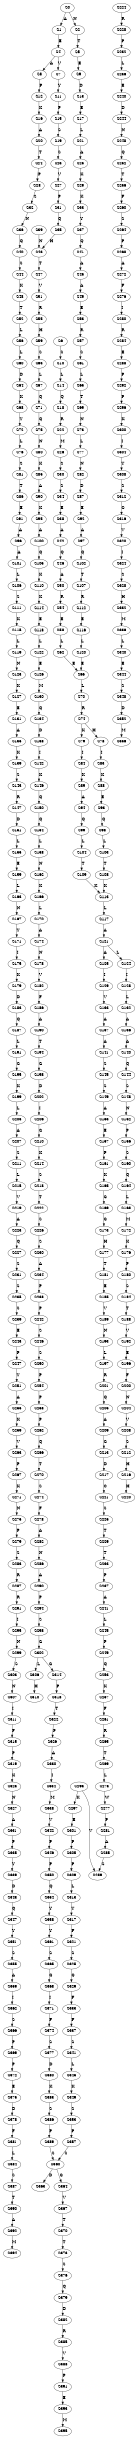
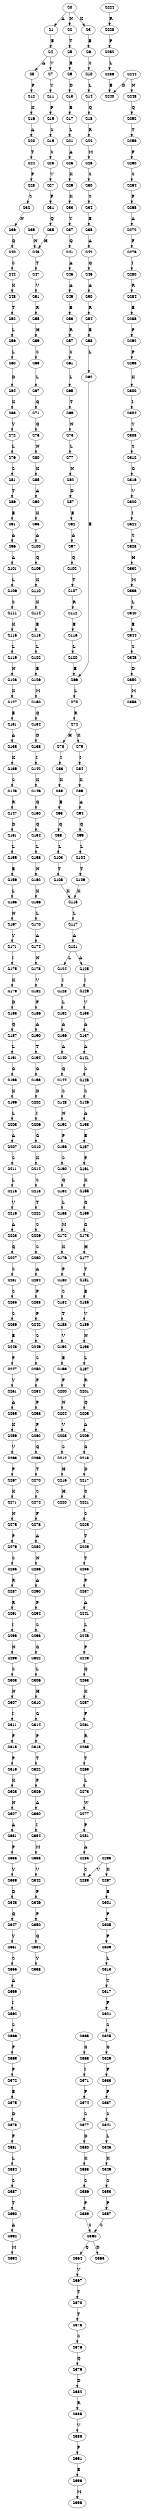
node "S3": added
edge "S240" -> "S244": reversed
edge "S302" -> "S314": now "S310" -> "S314"
node "S361": removed
